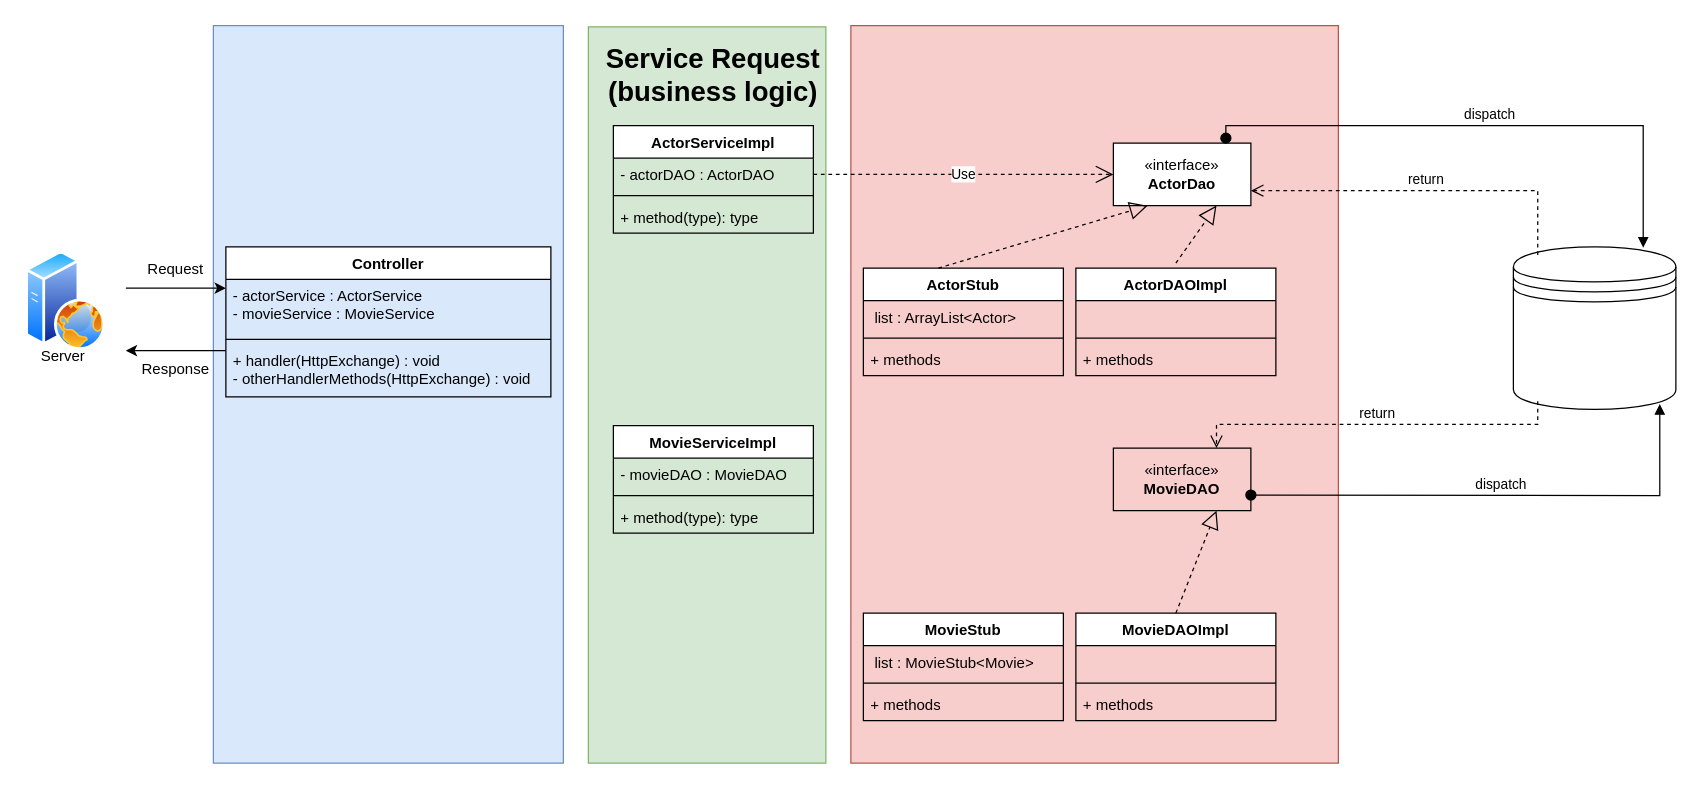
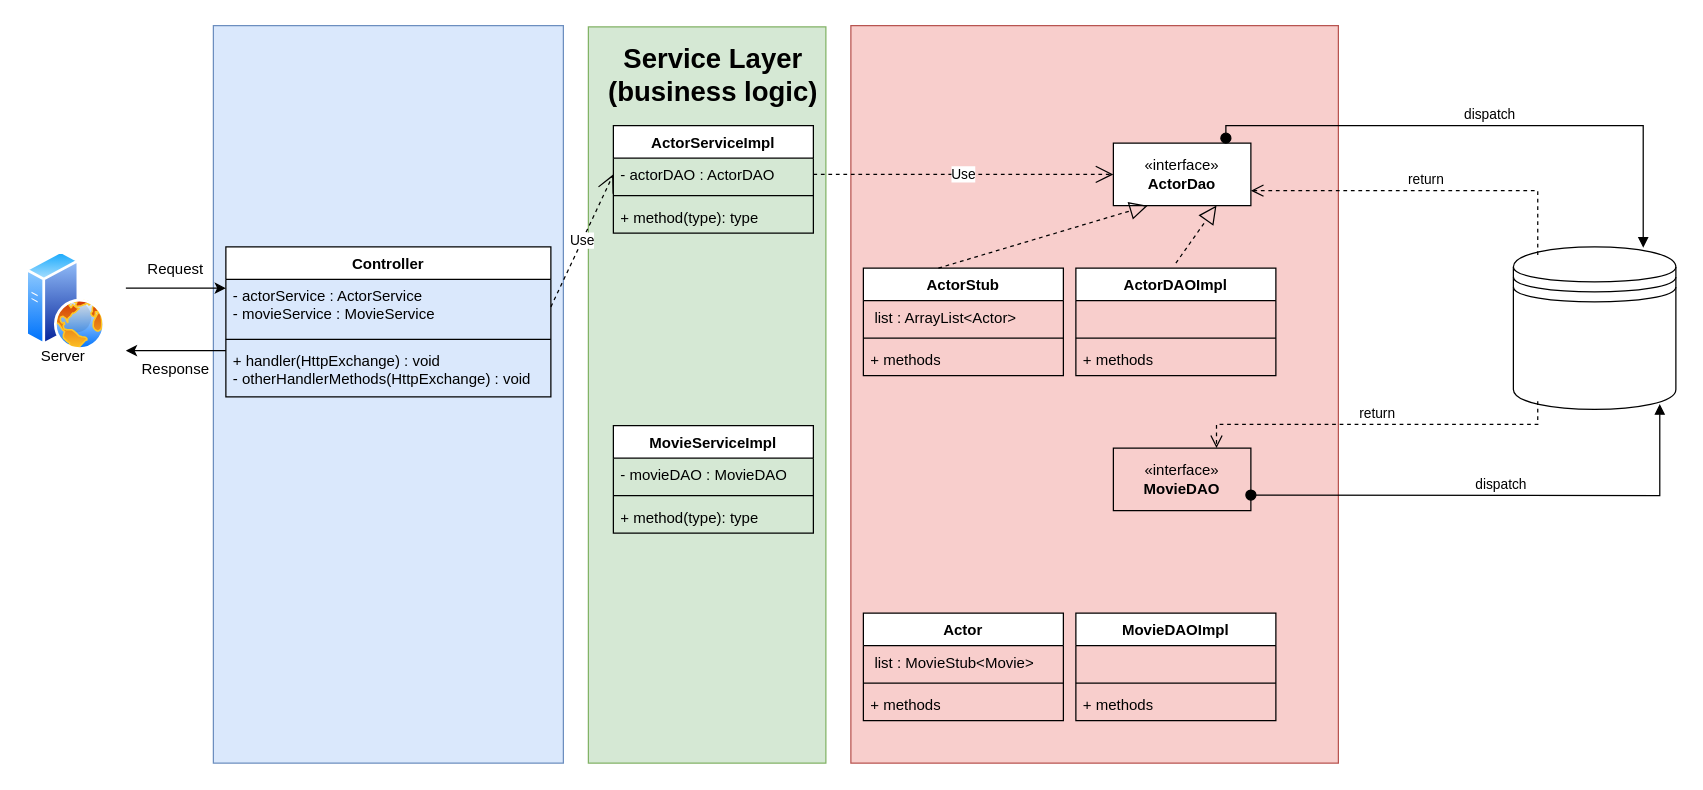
node "Service Request (business logic)": label "Service Request (business logic)" -> "Service Layer (business logic)"
edge "- actorService : ActorService - movieService : MovieService" -> "- actorDAO : ActorDAO": added, label "Use"
edge "MovieDAOImpl" -> "«interface» MovieDAO": removed
node "MovieStub": label "MovieStub" -> "Actor"
